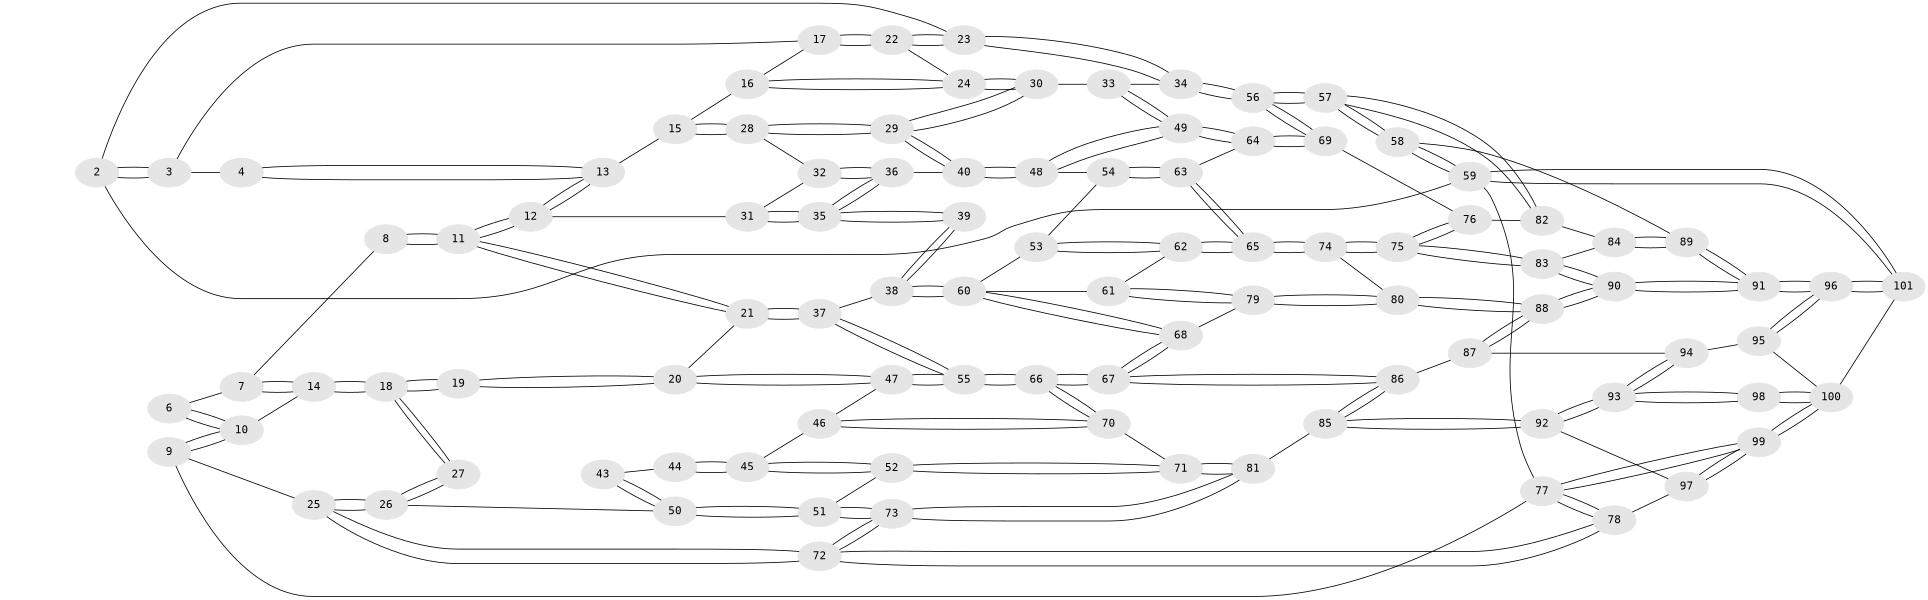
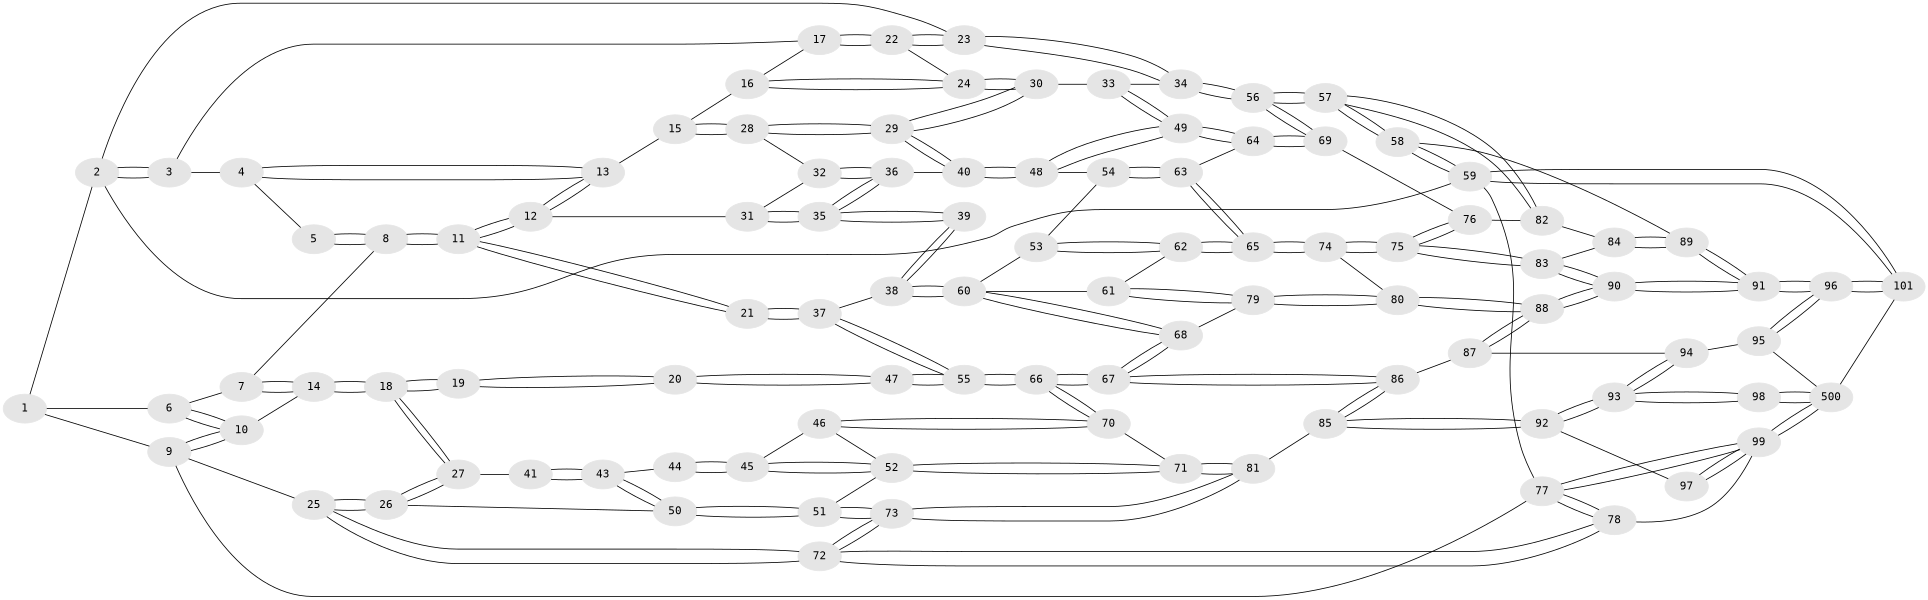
node "5": added
edge "21" -- "20": removed
node "100": label "100" -> "500"
edge "47" -- "46": now "52" -- "46"
node "1": added
node "41": added
edge "97" -- "78": now "99" -- "78"
